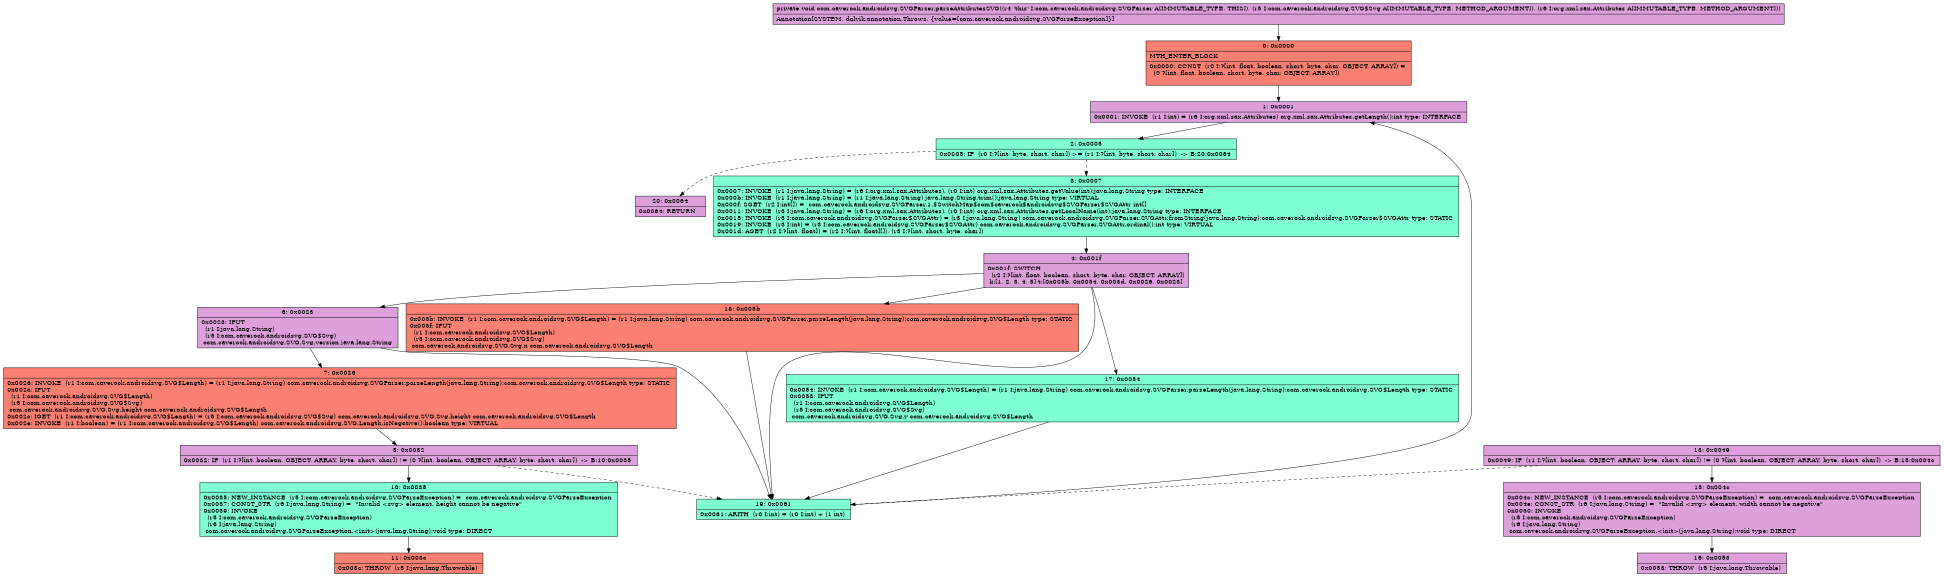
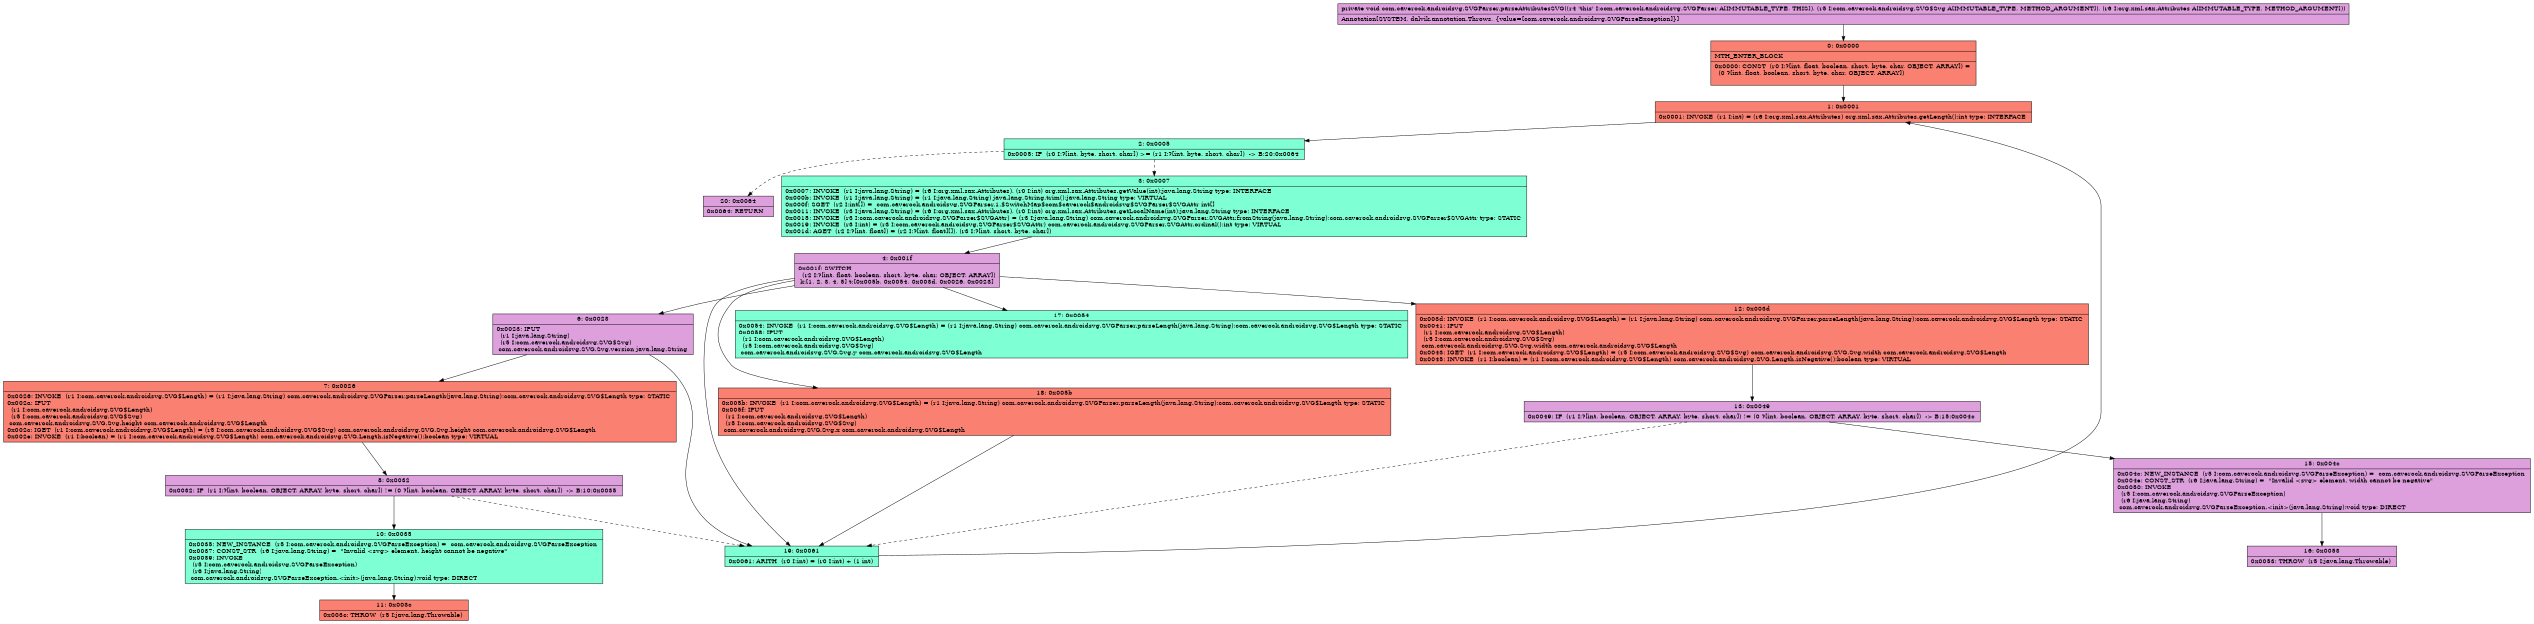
node "1: 0x0001": fillcolor plum -> salmon
node "12: 0x003d": added
edge "17: 0x0054" -> "19: 0x0061": removed
